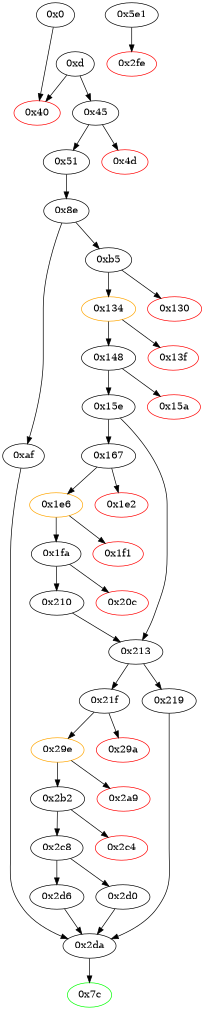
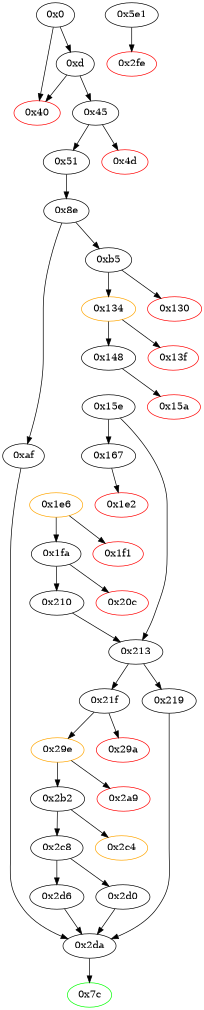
edge "0x0" -> "0xd": added
edge "0x148" -> "0x15e": removed
edge "0x167" -> "0x1e6": removed
node "0x2c4": color red -> orange
